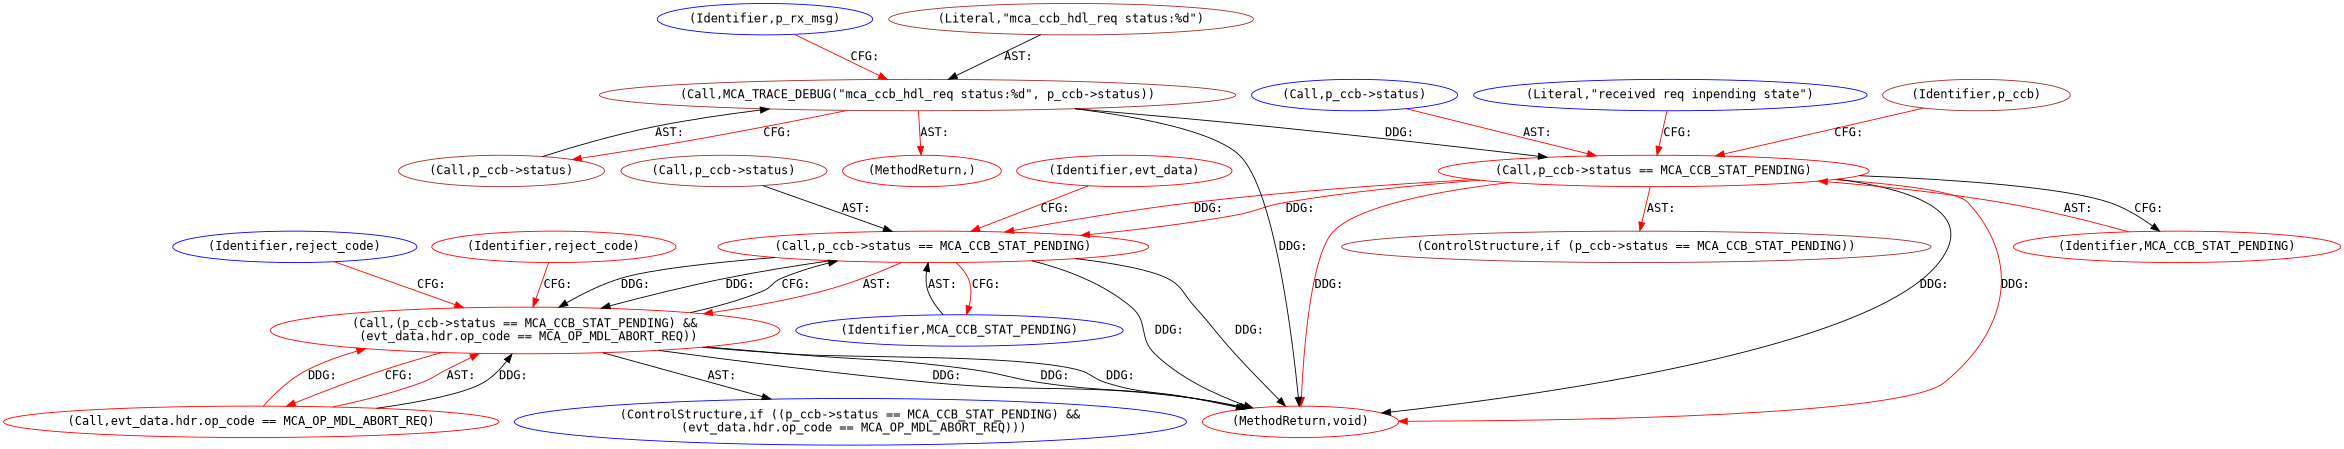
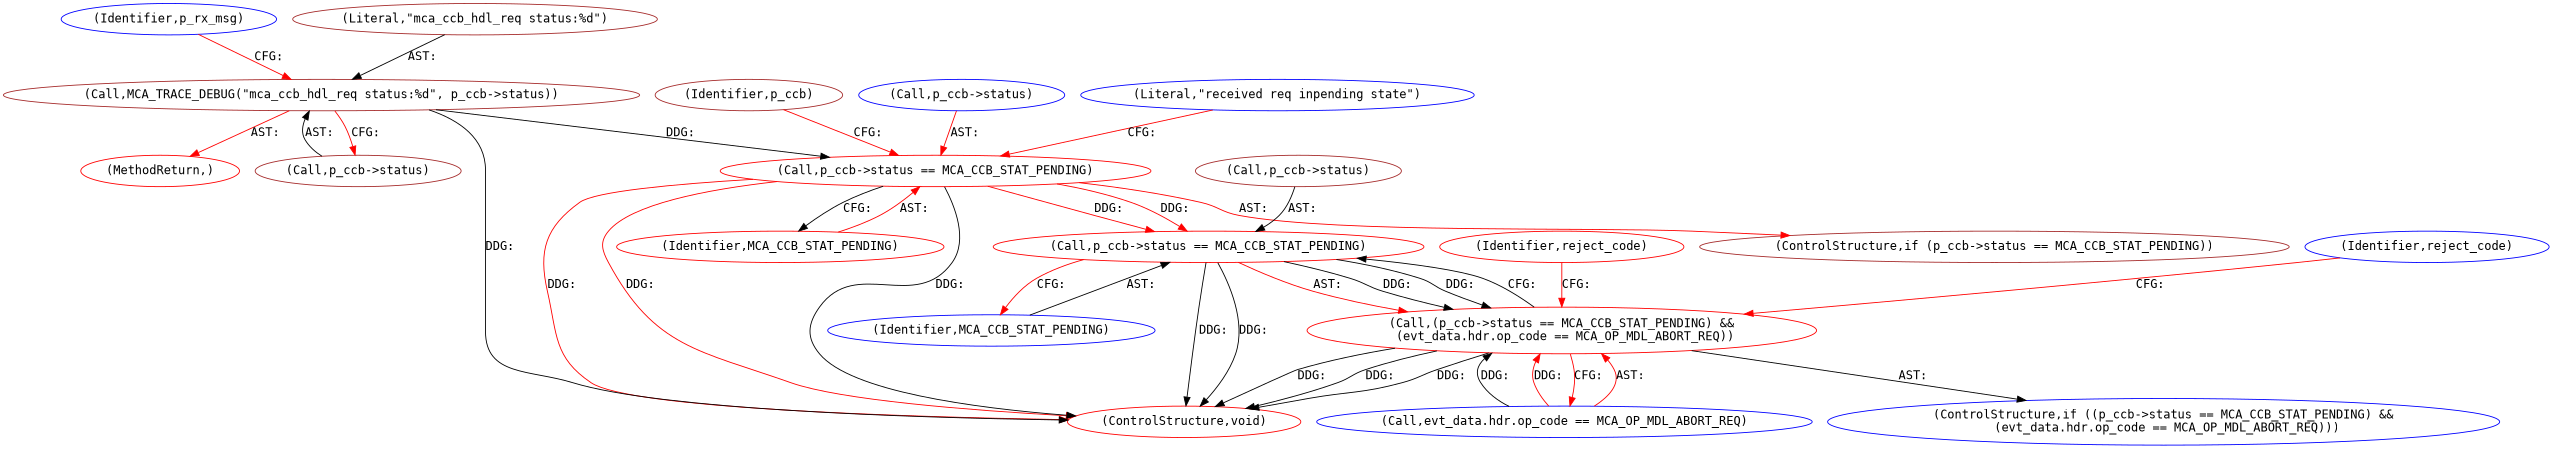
node "(Identifier,evt_data)": removed
node "(Call,evt_data.hdr.op_code == MCA_OP_MDL_ABORT_REQ)": color red -> blue
node "(MethodReturn,void)": label "(MethodReturn,void)" -> "(ControlStructure,void)"
